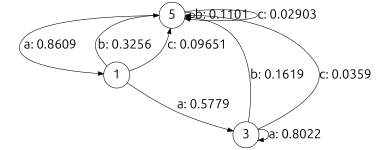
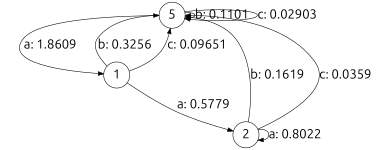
edge "5" -> "1": label "a: 0.8609   " -> "a: 1.8609   "
node "3": label "3" -> "2"
